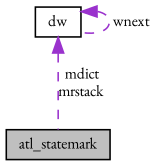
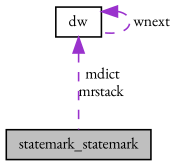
node "atl_statemark": label "atl_statemark" -> "statemark_statemark"
